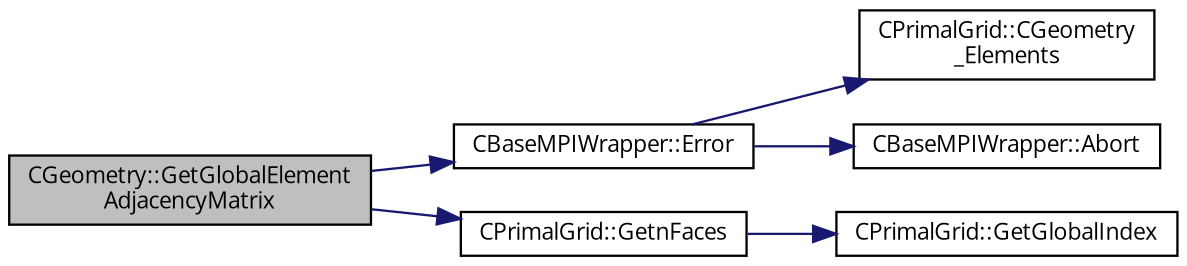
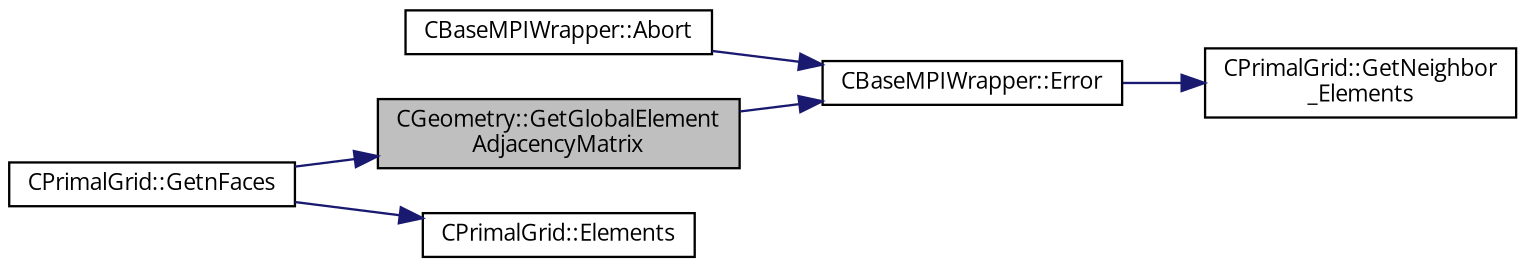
node "CPrimalGrid::CGeometry _Elements": label "CPrimalGrid::CGeometry _Elements" -> "CPrimalGrid::GetNeighbor _Elements"
edge "CBaseMPIWrapper::Error" -> "CBaseMPIWrapper::Abort": reversed
edge "CGeometry::GetGlobalElement AdjacencyMatrix" -> "CPrimalGrid::GetnFaces": reversed
node "CPrimalGrid::GetGlobalIndex": label "CPrimalGrid::GetGlobalIndex" -> "CPrimalGrid::Elements"
